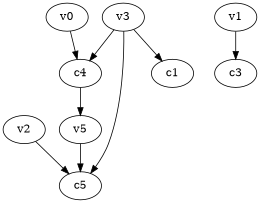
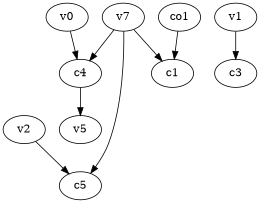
node "v3": label "v3" -> "v7"
node "co1": added
edge "v5" -> "c5": removed
